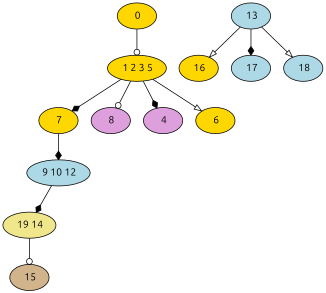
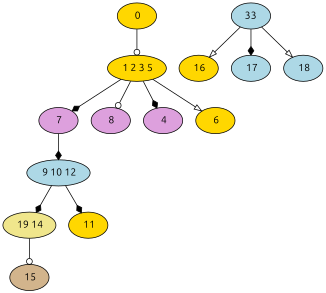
node "13": label "13" -> "33"
node "7": fillcolor gold -> plum
node "11": added
